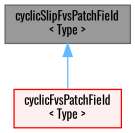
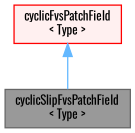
edge "cyclicFvsPatchField < Type >" -> "cyclicSlipFvsPatchField < Type >": reversed
